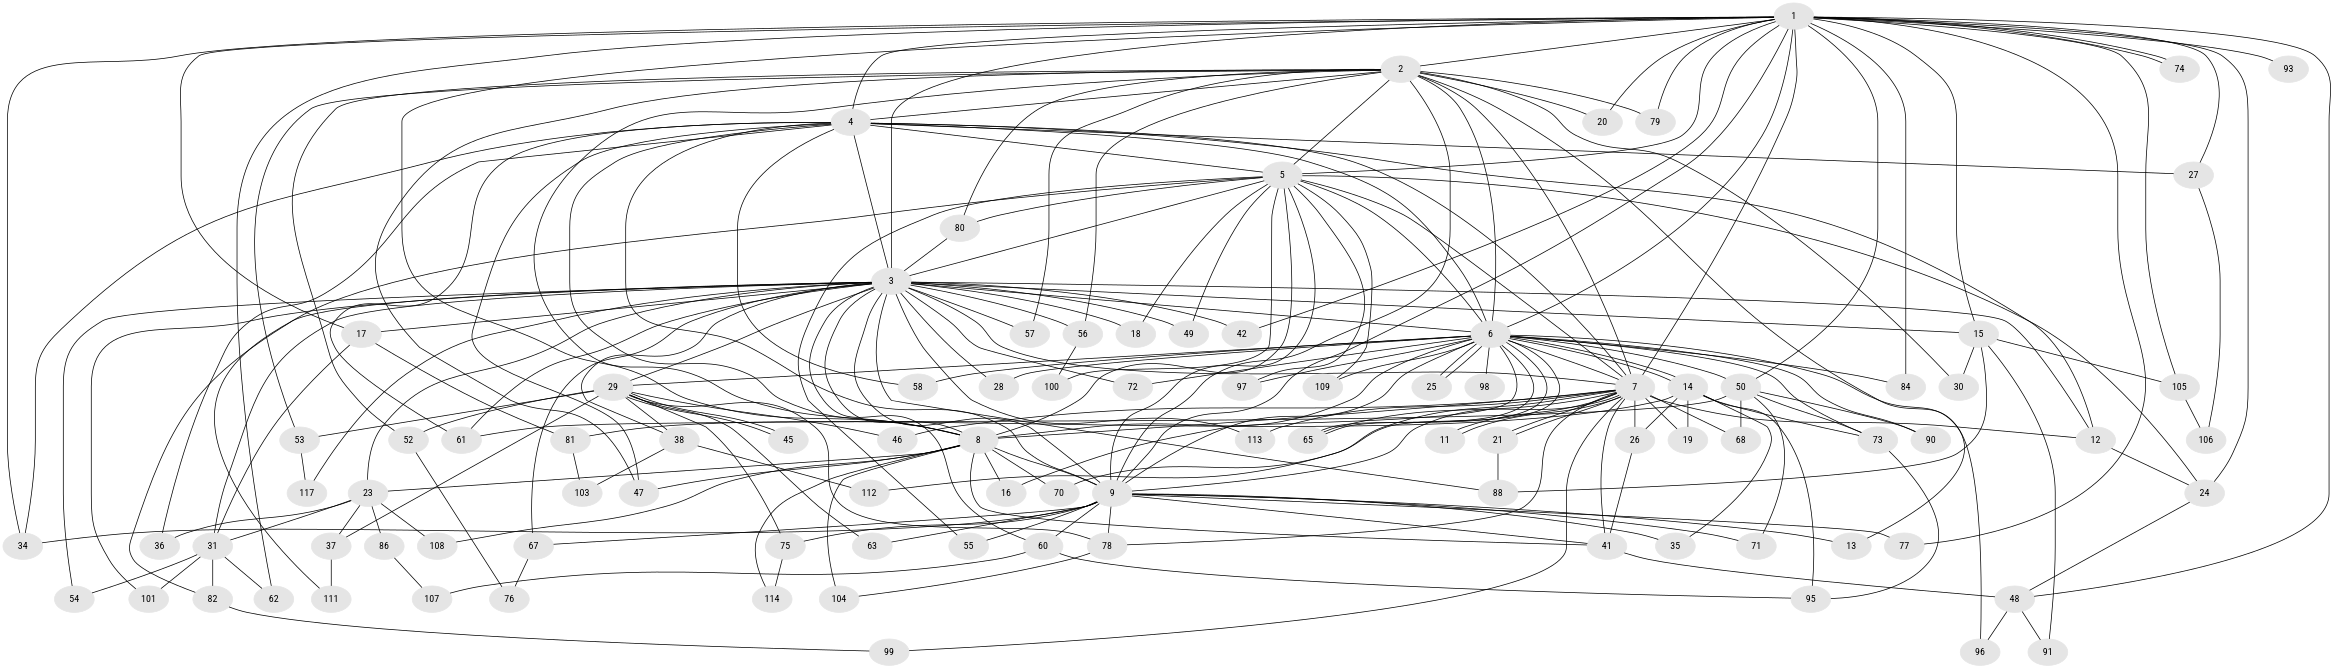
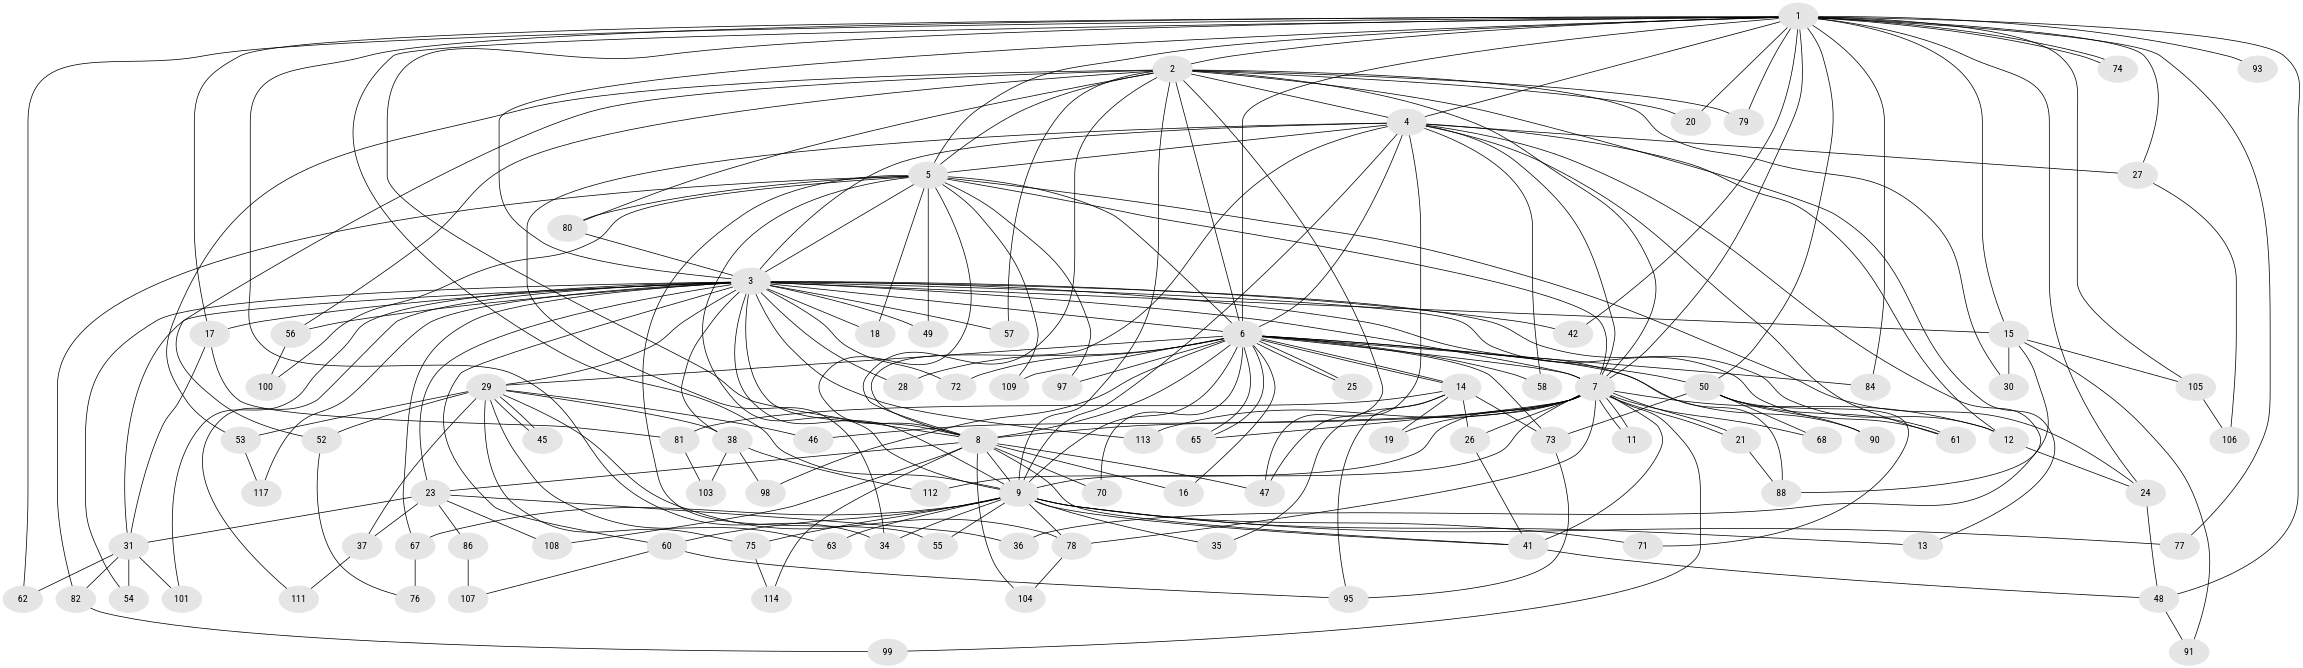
edge "38" -- "98": added
node "96": removed
